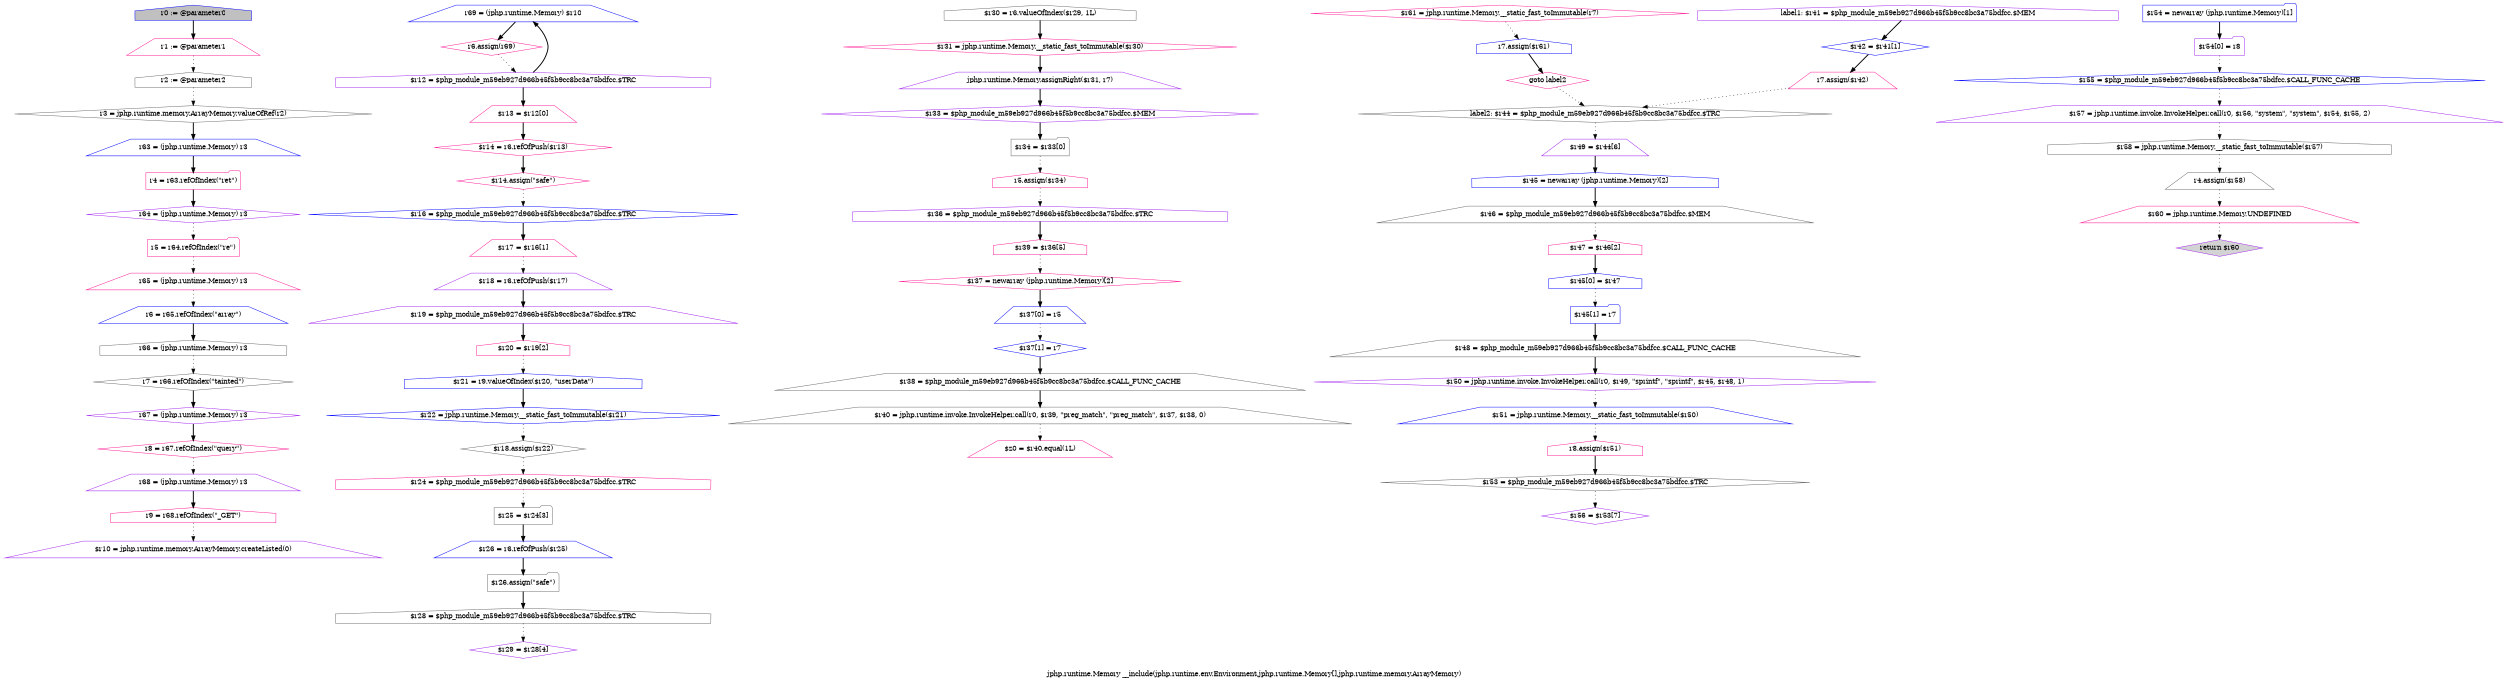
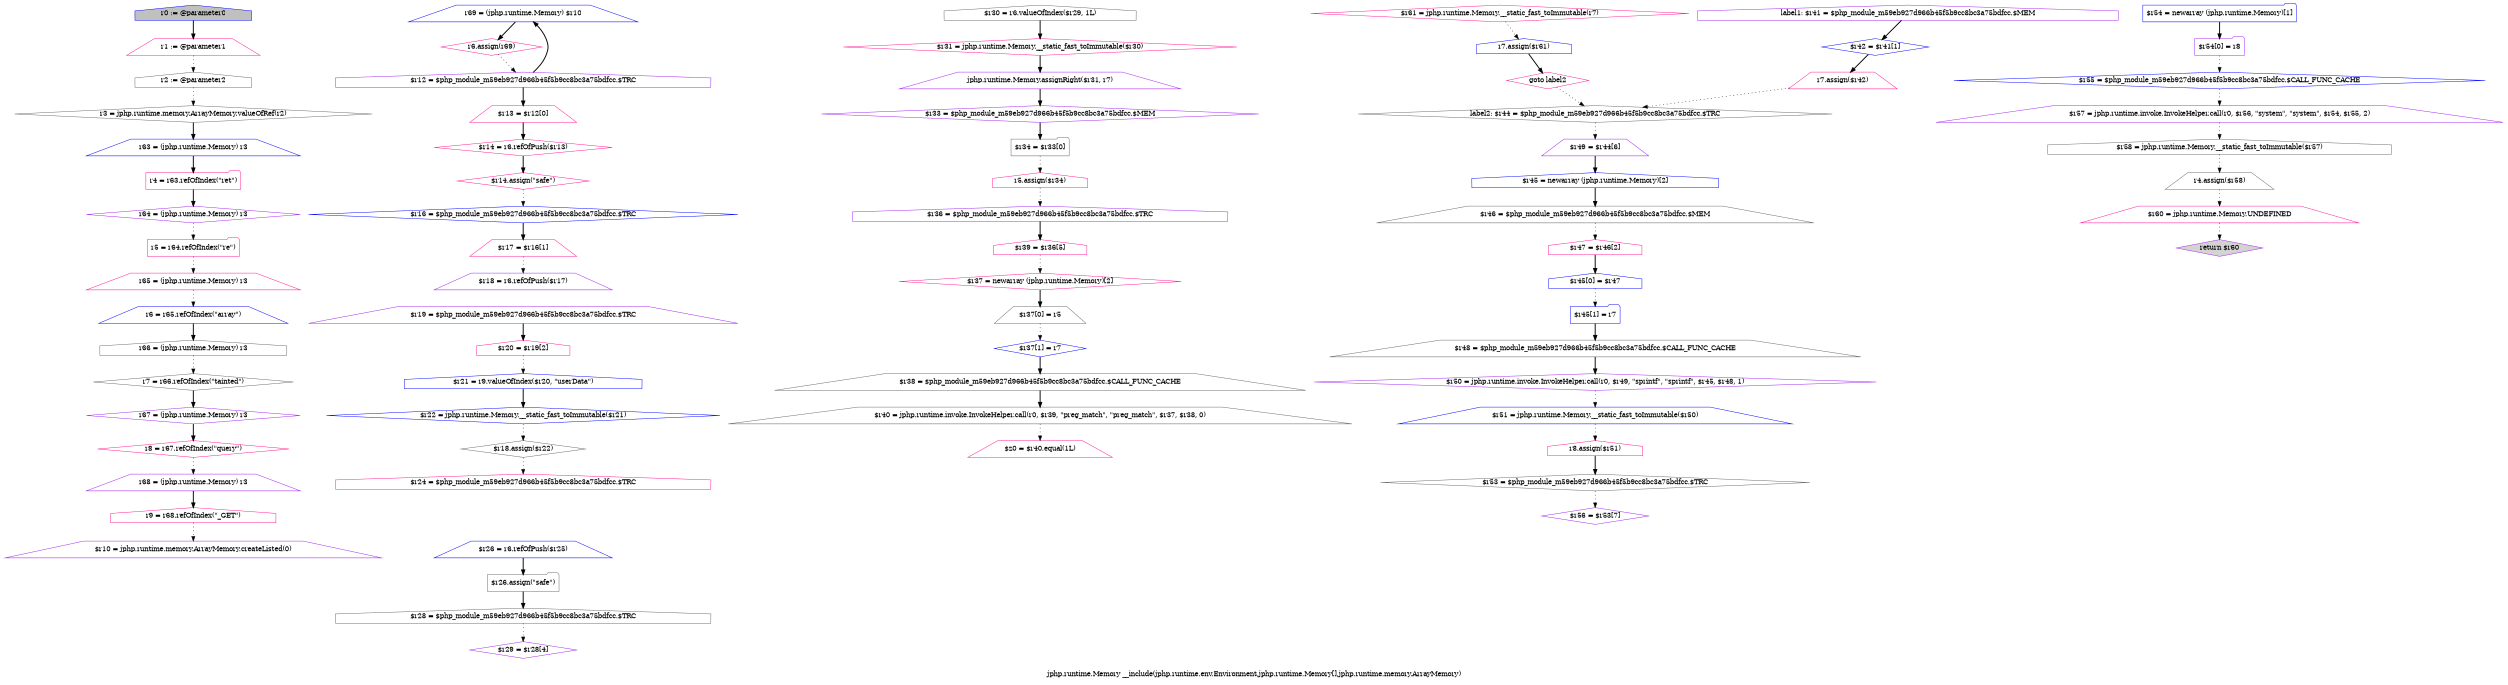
edge "$r18 = r6.refOfPush($r17)" -> "$r19 = $php_module_m59eb927d966b45f5b9cc8bc3a75bdfcc.$TRC": removed
node "$r37[0] = r5": color blue -> gray40
node "$r25 = $r24[3]": removed
